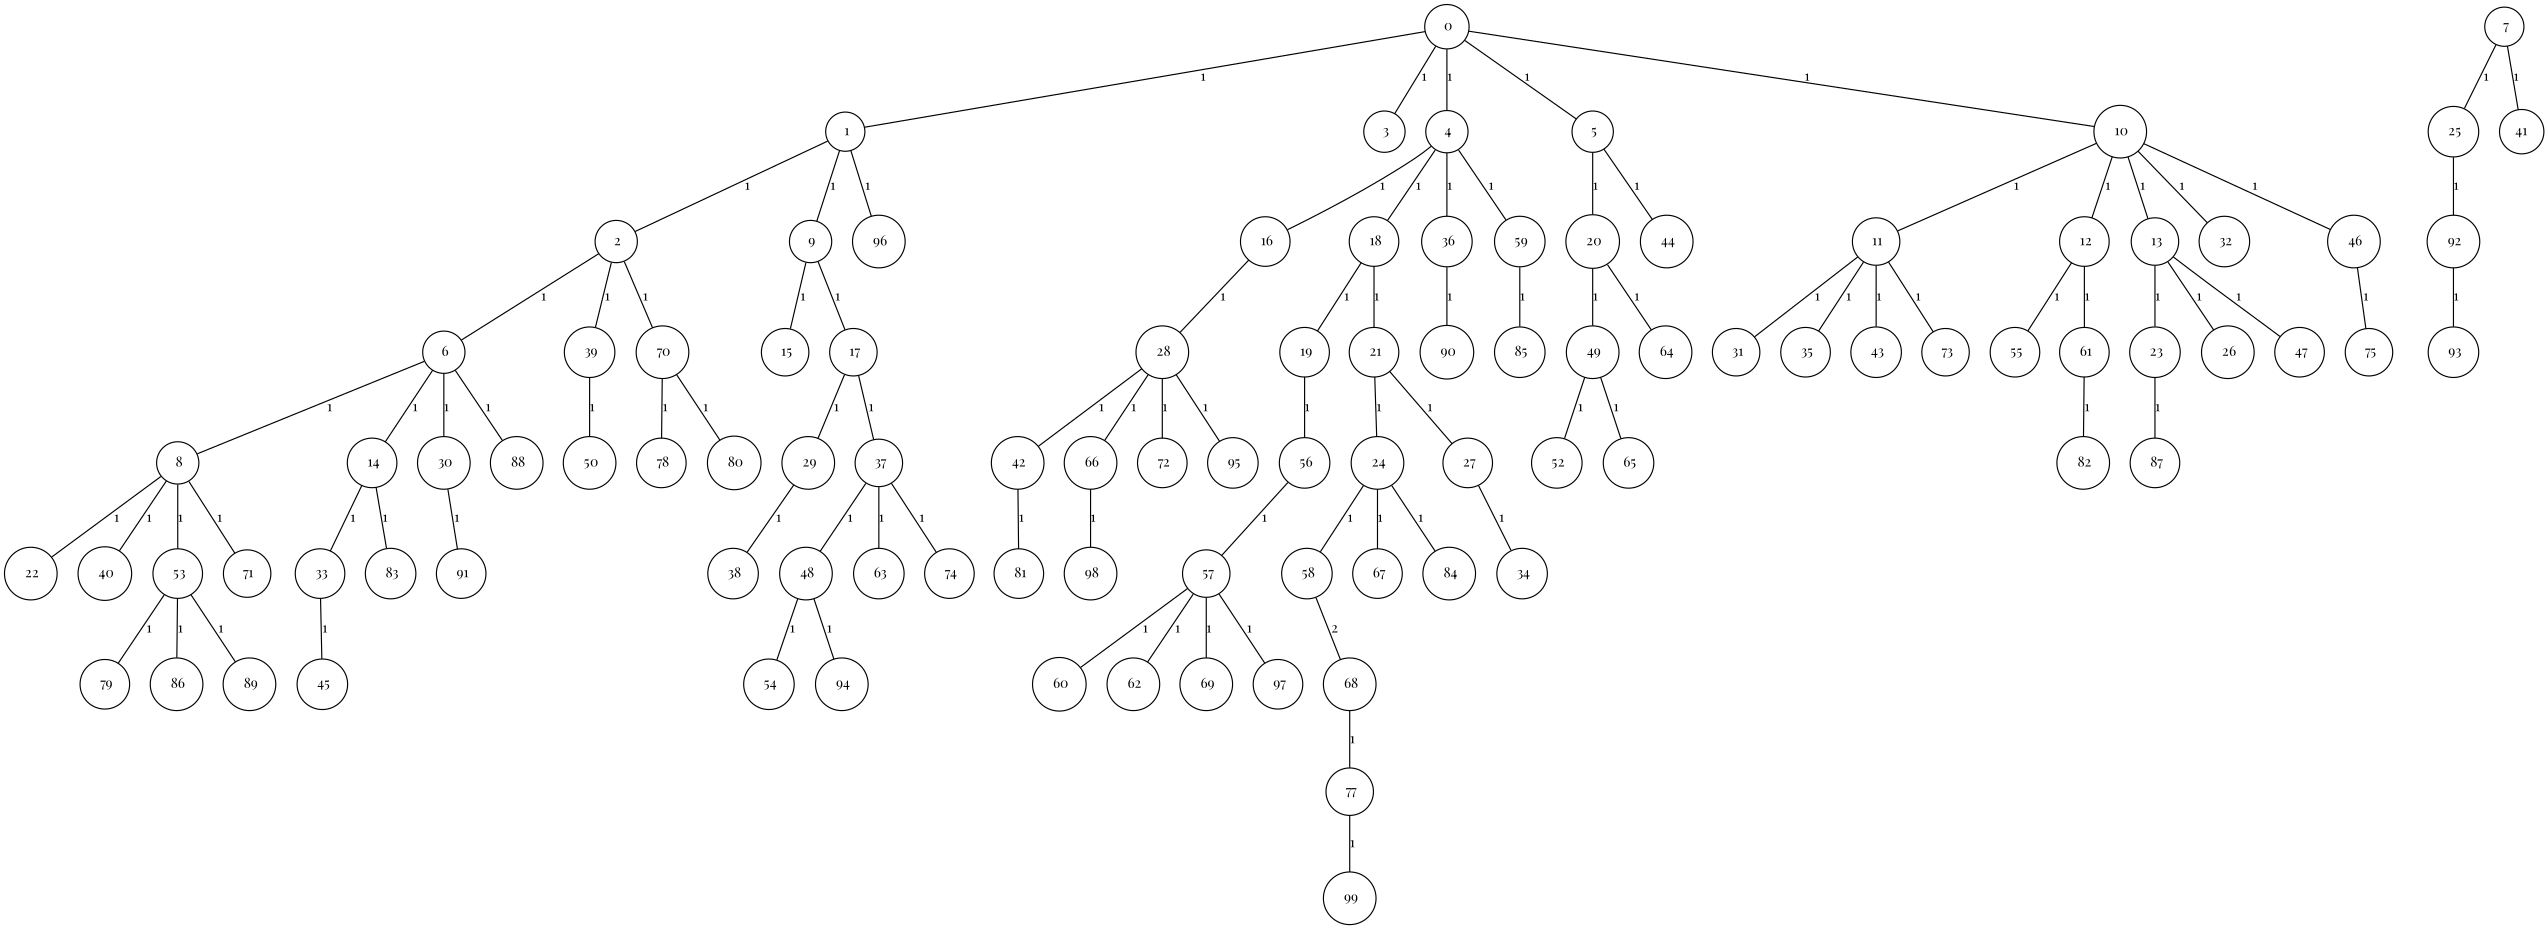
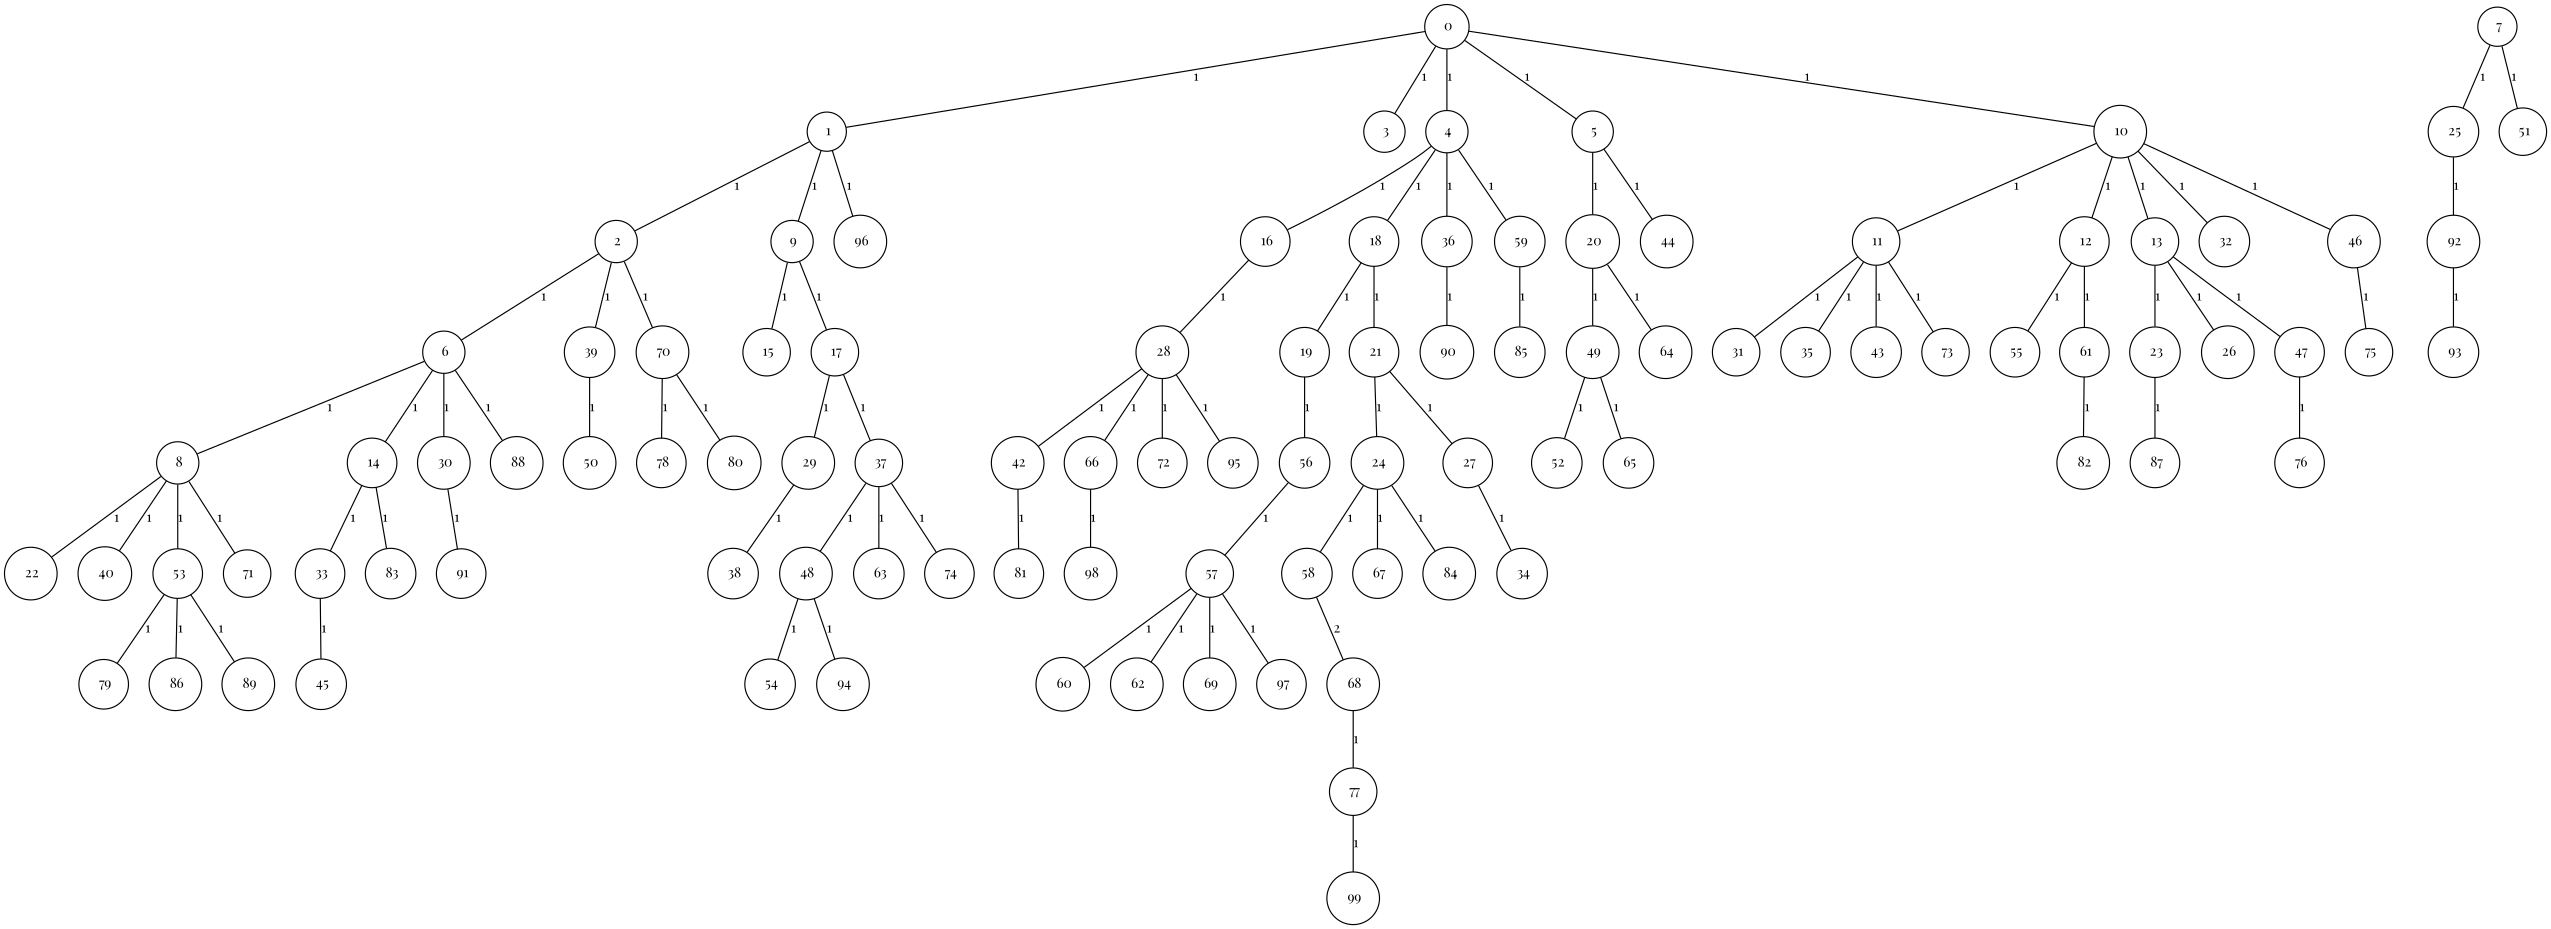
node "41": label "41" -> "51"
node "76": added
